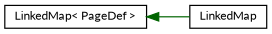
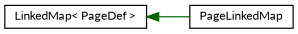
node "LinkedMap": label "LinkedMap" -> "PageLinkedMap"
